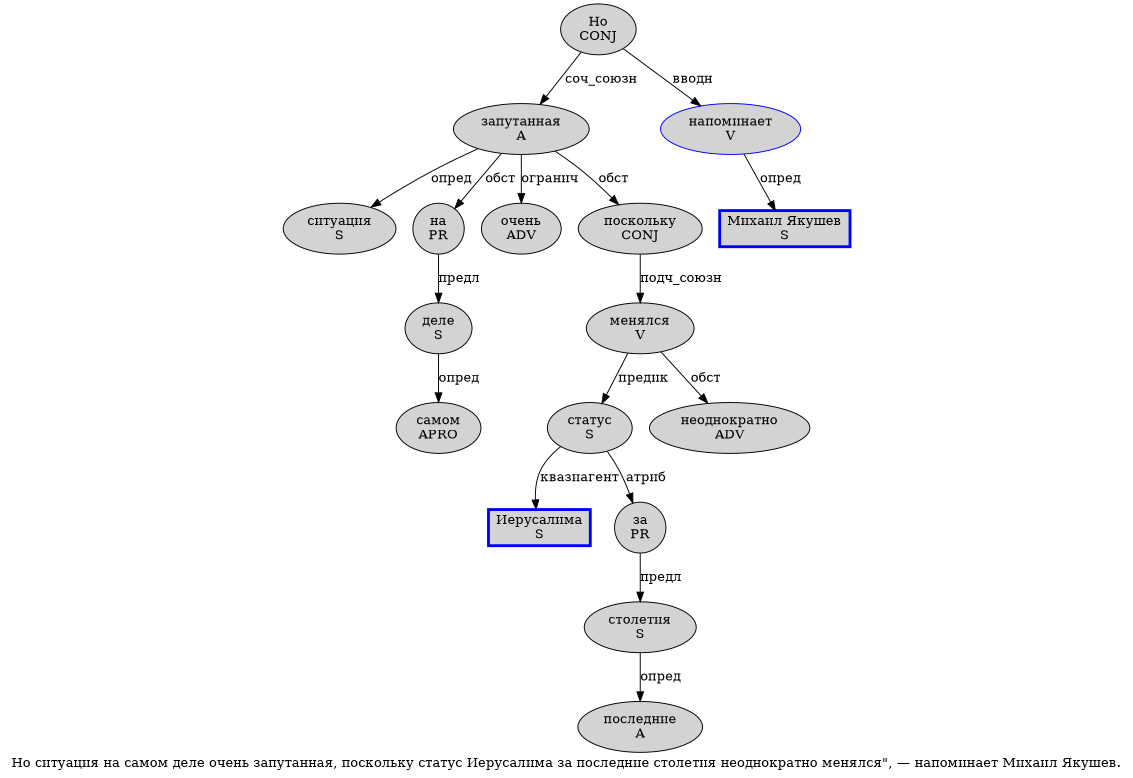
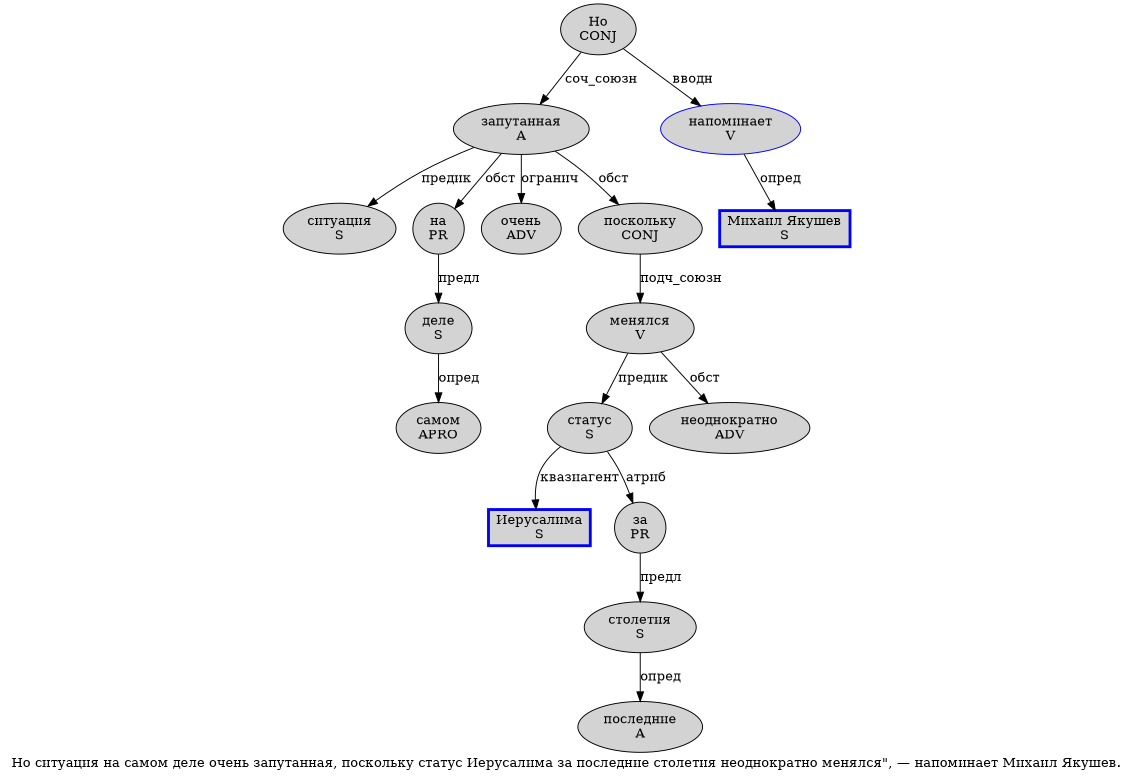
edge "запутанная A" -> "ситуация S": label "опред" -> "предик"
